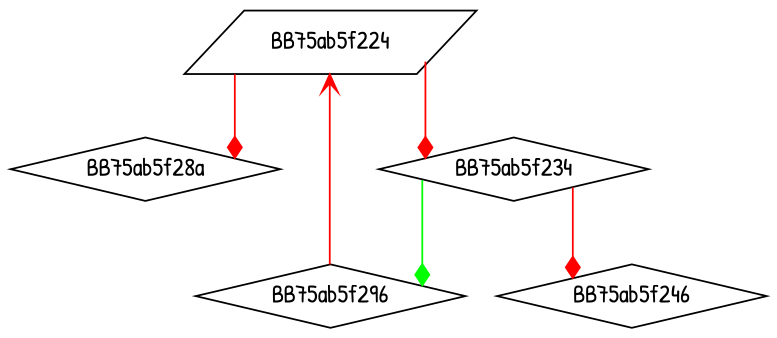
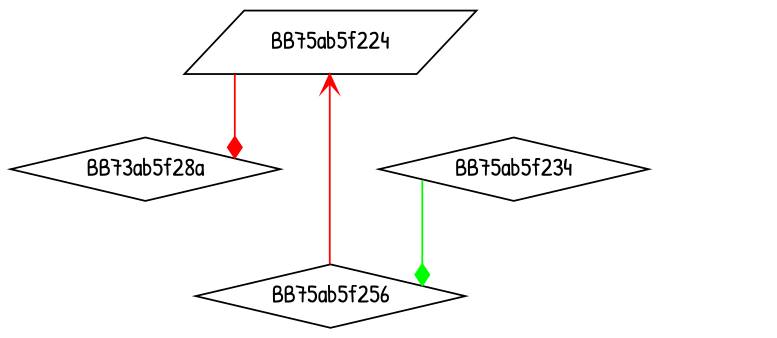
edge "BB75ab5f224" -> "BB75ab5f234": removed
node "BB75ab5f28a": label "BB75ab5f28a" -> "BB73ab5f28a"
node "BB75ab5f296": label "BB75ab5f296" -> "BB75ab5f256"
node "BB75ab5f246": removed
